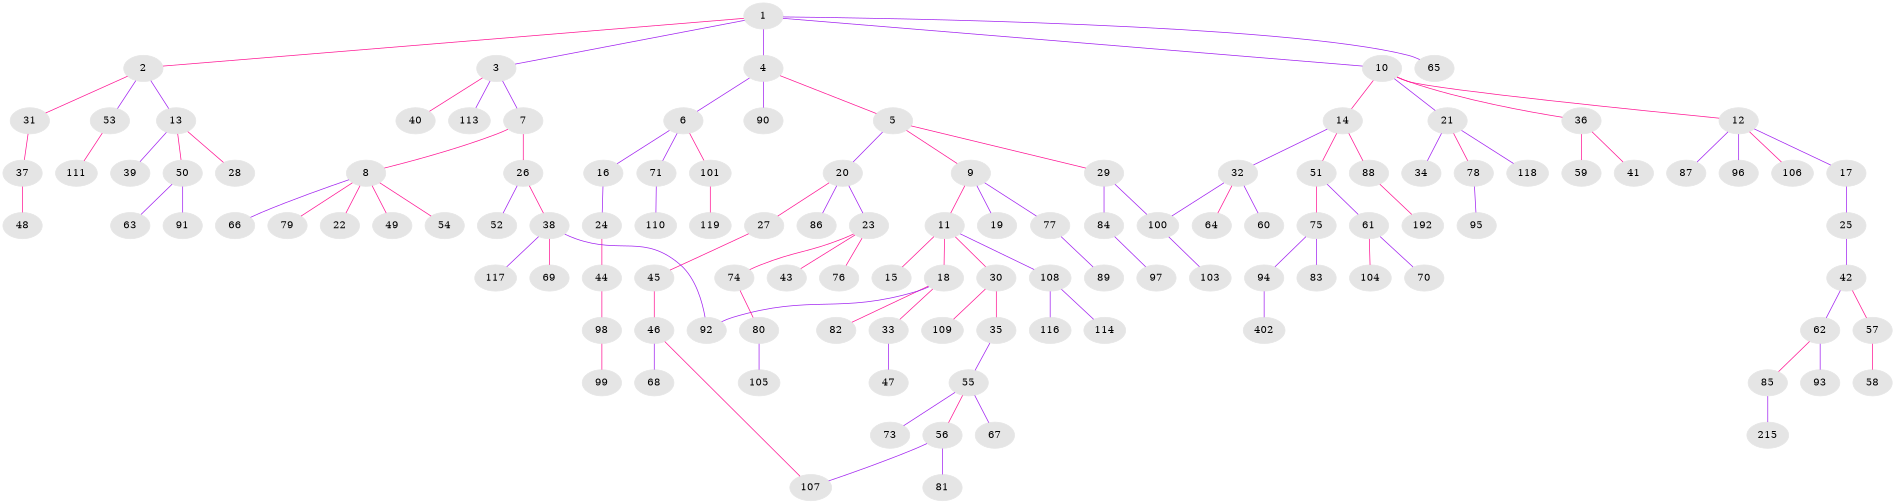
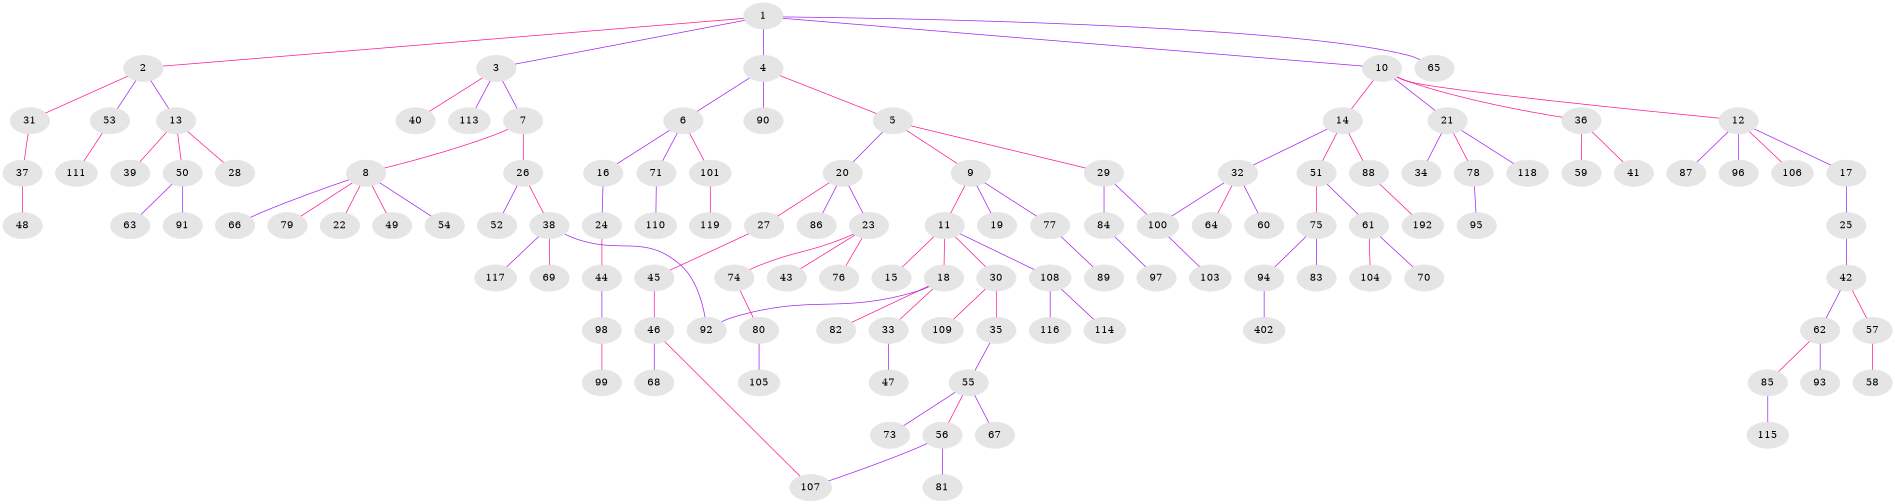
edge "13" -- "39": color purple -> deeppink
edge "8" -- "54": color deeppink -> purple
edge "44" -- "98": color deeppink -> purple
node "215": label "215" -> "115"
